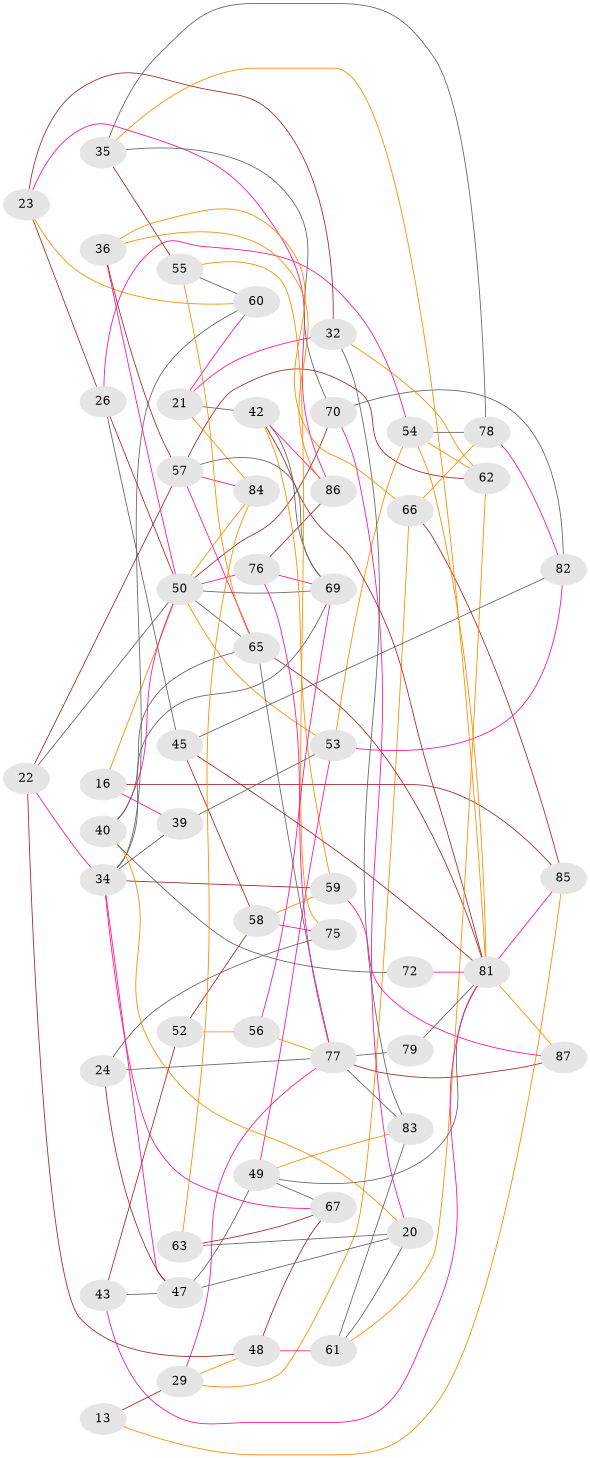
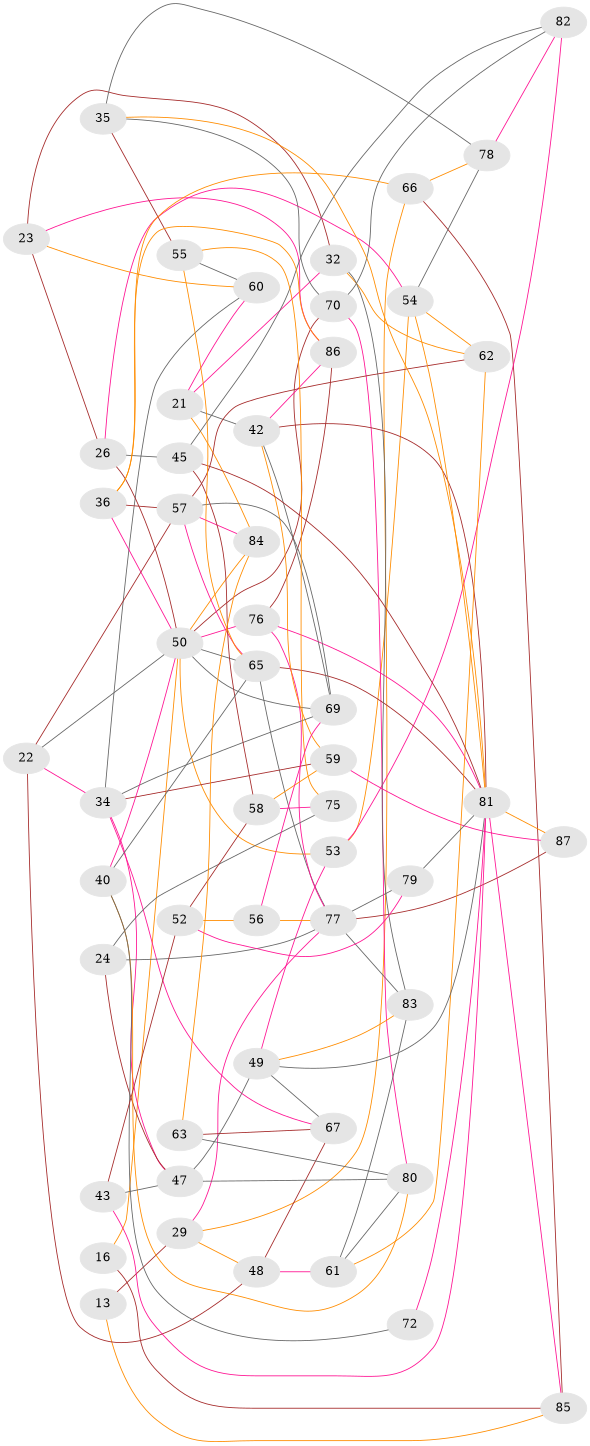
edge "76" -- "69": now "76" -- "81"
node "39": removed
edge "79" -- "52": added
node "20": label "20" -> "80"
